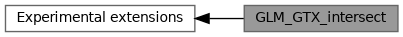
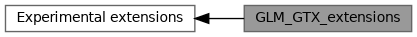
node "GLM_GTX_intersect": label "GLM_GTX_intersect" -> "GLM_GTX_extensions"
